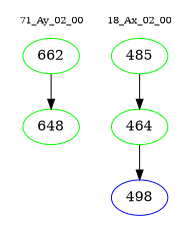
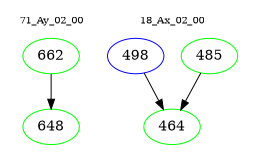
edge "464" -> "498": reversed
